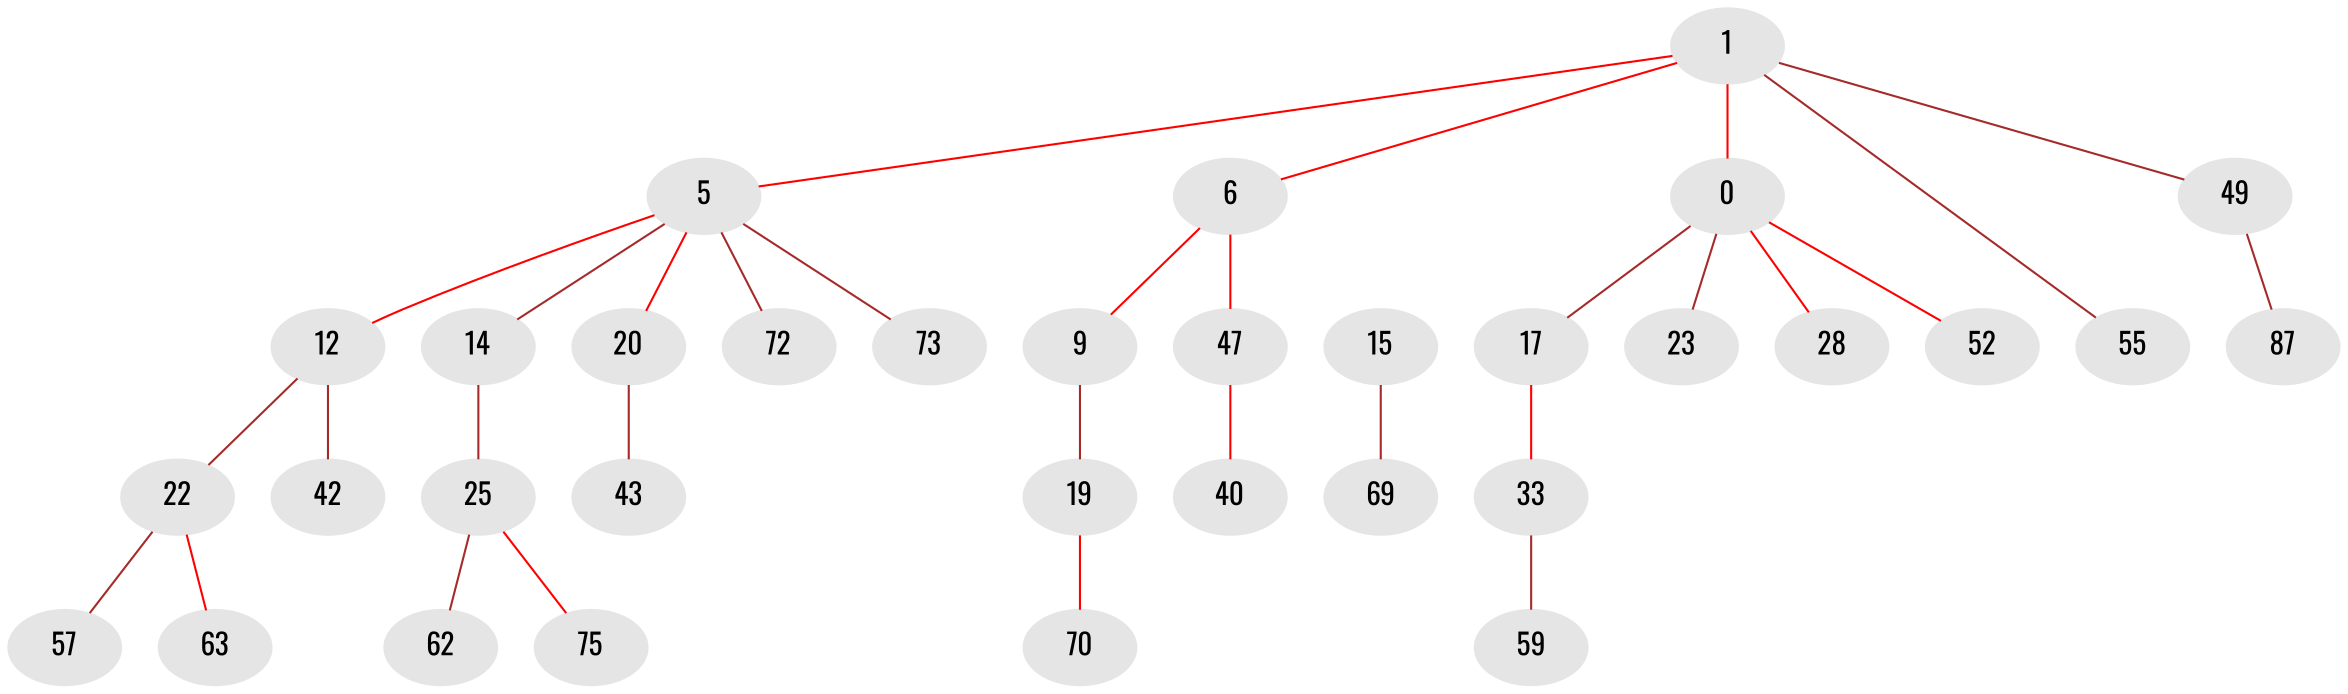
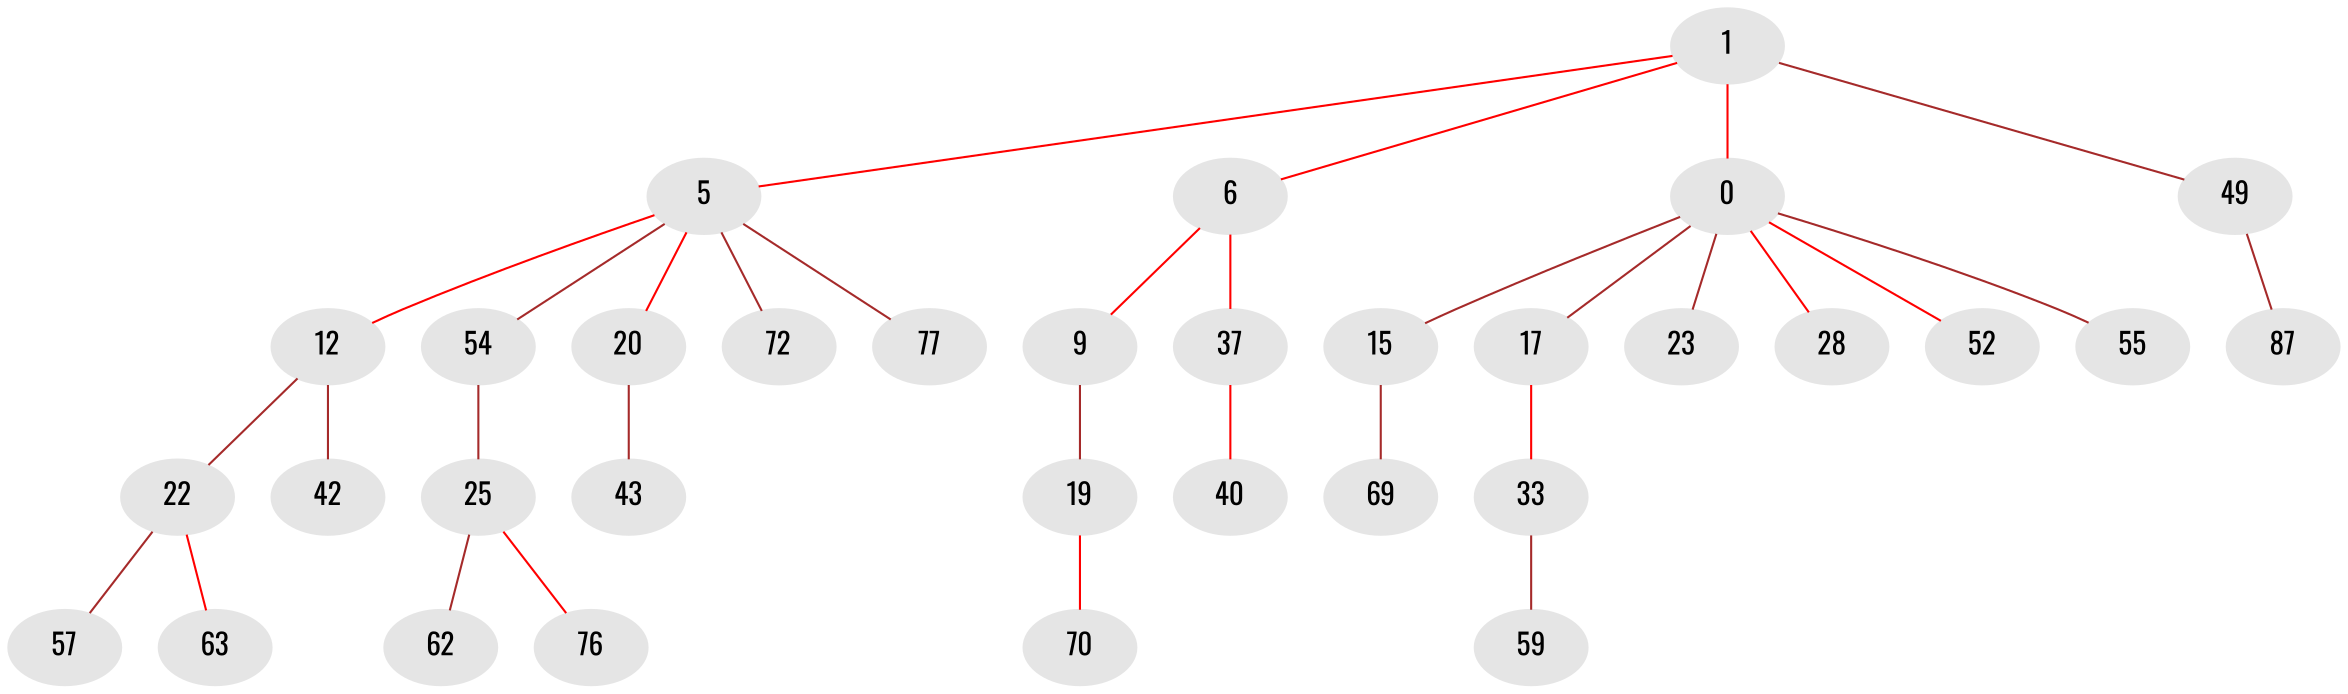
edge "1" -- "55": now "0" -- "55"
edge "0" -- "15": added
node "14": label "14" -> "54"
node "73": label "73" -> "77"
node "47": label "47" -> "37"
node "75": label "75" -> "76"
